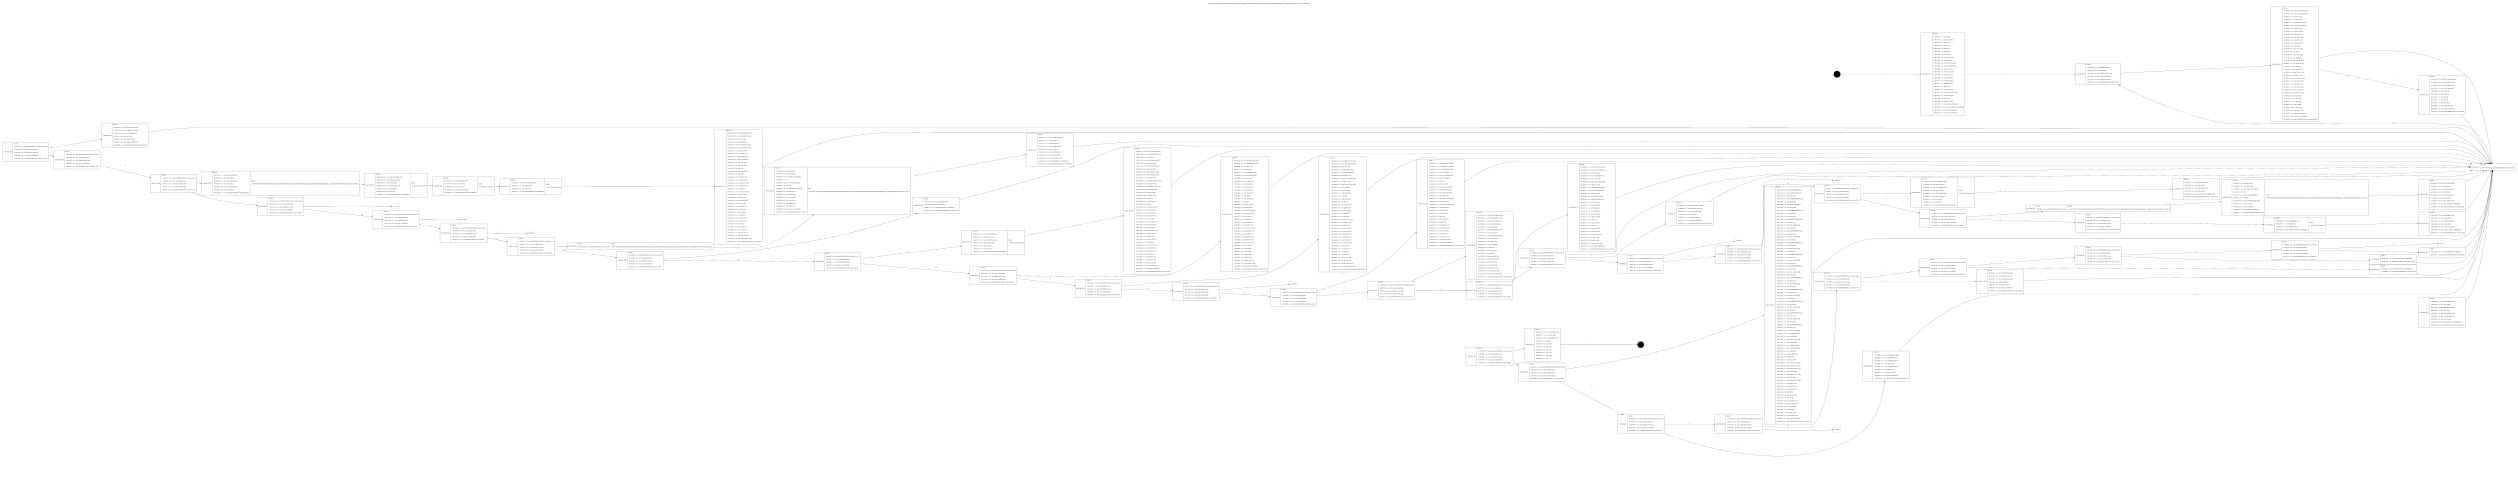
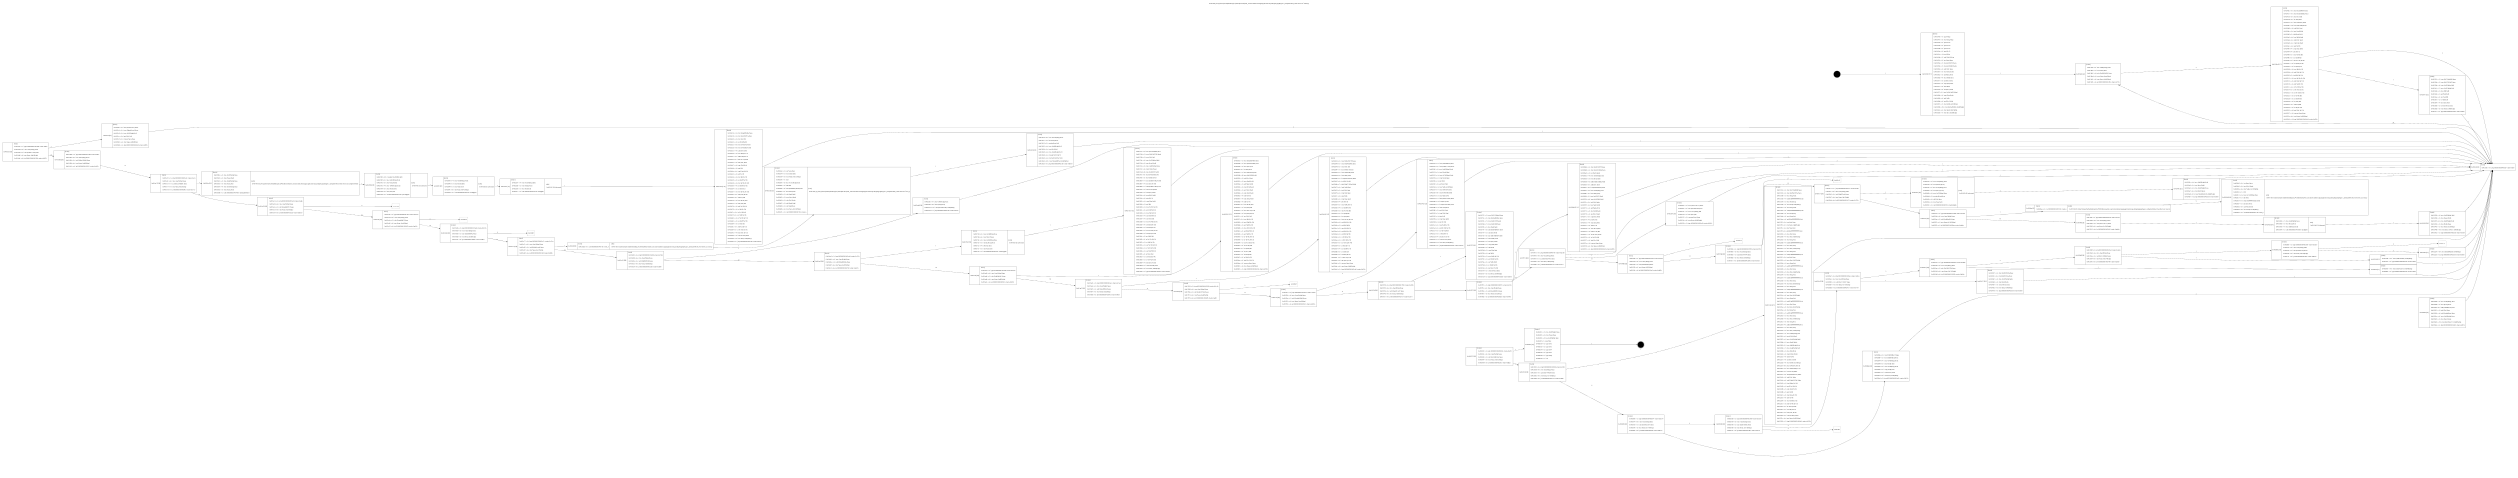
node "0x4028df [42]": removed
